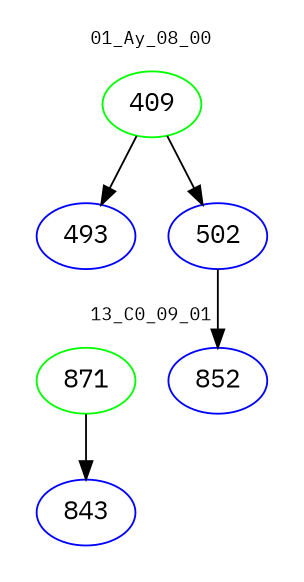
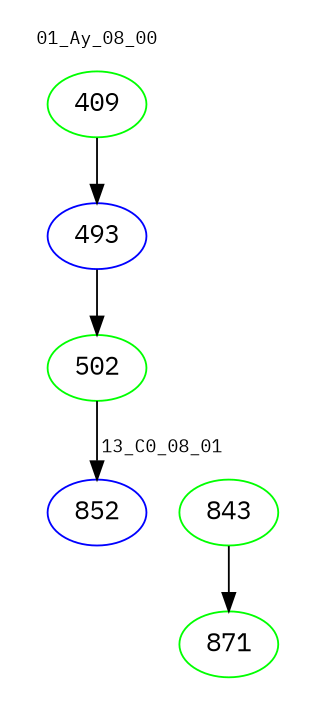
edge "409" -> "502": now "493" -> "502"
node "502": color blue -> green
cluster "13_C0_09_01": label "13_C0_09_01" -> "13_C0_08_01"
edge "871" -> "843": reversed
node "843": color blue -> green
